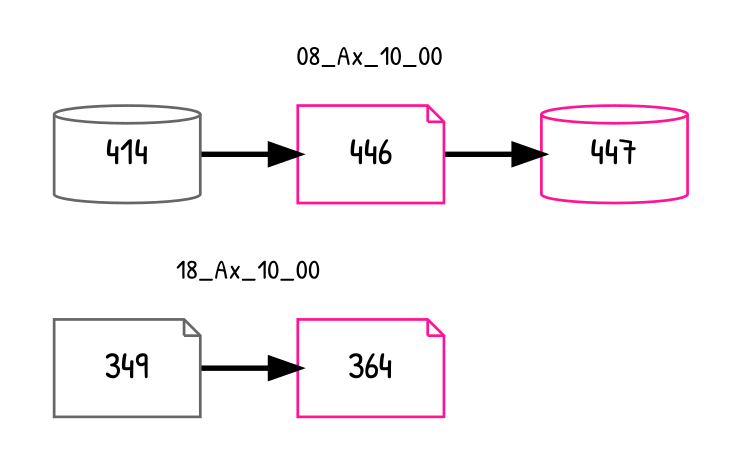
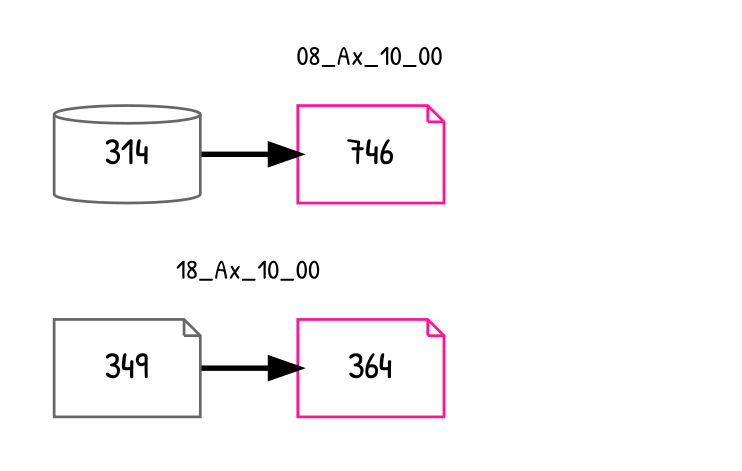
node "414": label "414" -> "314"
node "446": label "446" -> "746"
node "447": removed
